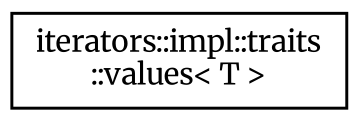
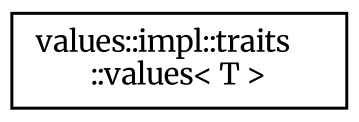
node "iterators::impl::traits ::values< T >": label "iterators::impl::traits ::values< T >" -> "values::impl::traits ::values< T >"
